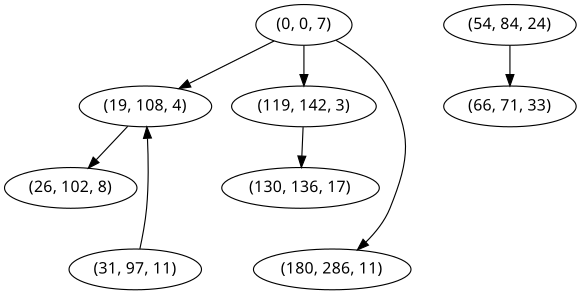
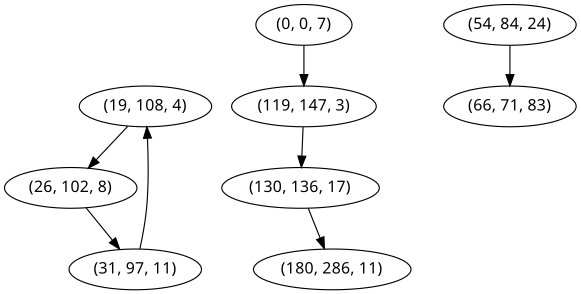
edge "(0, 0, 7)" -> "(19, 108, 4)": removed
node "(119, 142, 3)": label "(119, 142, 3)" -> "(119, 147, 3)"
node "(66, 71, 33)": label "(66, 71, 33)" -> "(66, 71, 83)"
edge "(0, 0, 7)" -> "(180, 286, 11)": now "(130, 136, 17)" -> "(180, 286, 11)"
edge "(26, 102, 8)" -> "(31, 97, 11)": added
